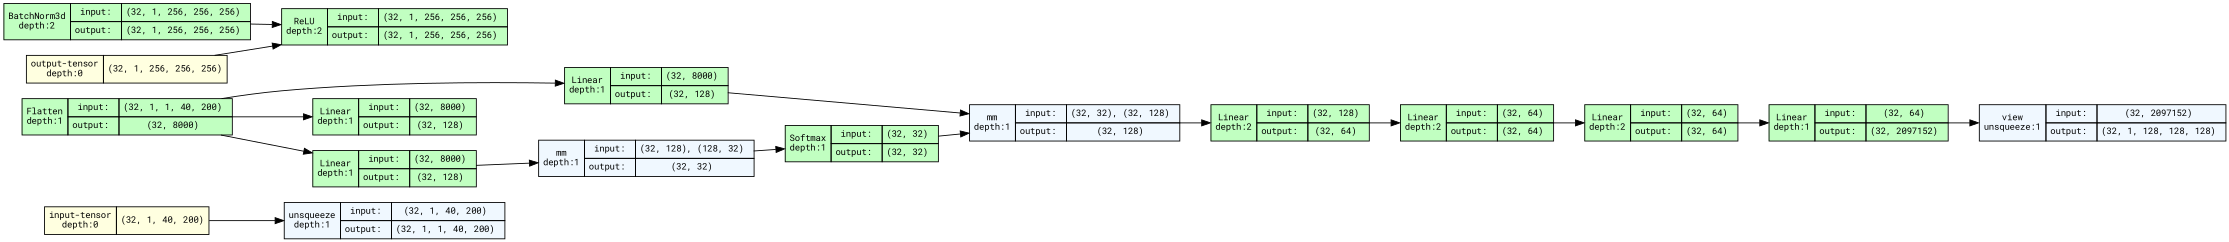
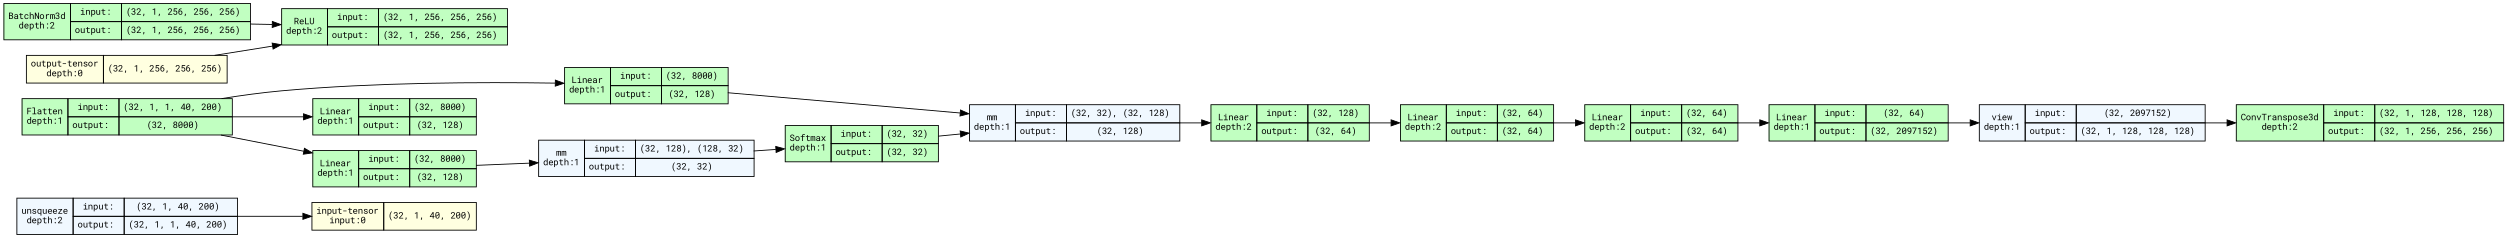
node "ConvTranspose3d": added
node "view": text "unsqueeze:1" -> "depth:1"
edge "input-tensor" -> "unsqueeze": reversed
node "input-tensor": text "depth:0" -> "input:0"
node "unsqueeze": text "depth:1" -> "depth:2"
